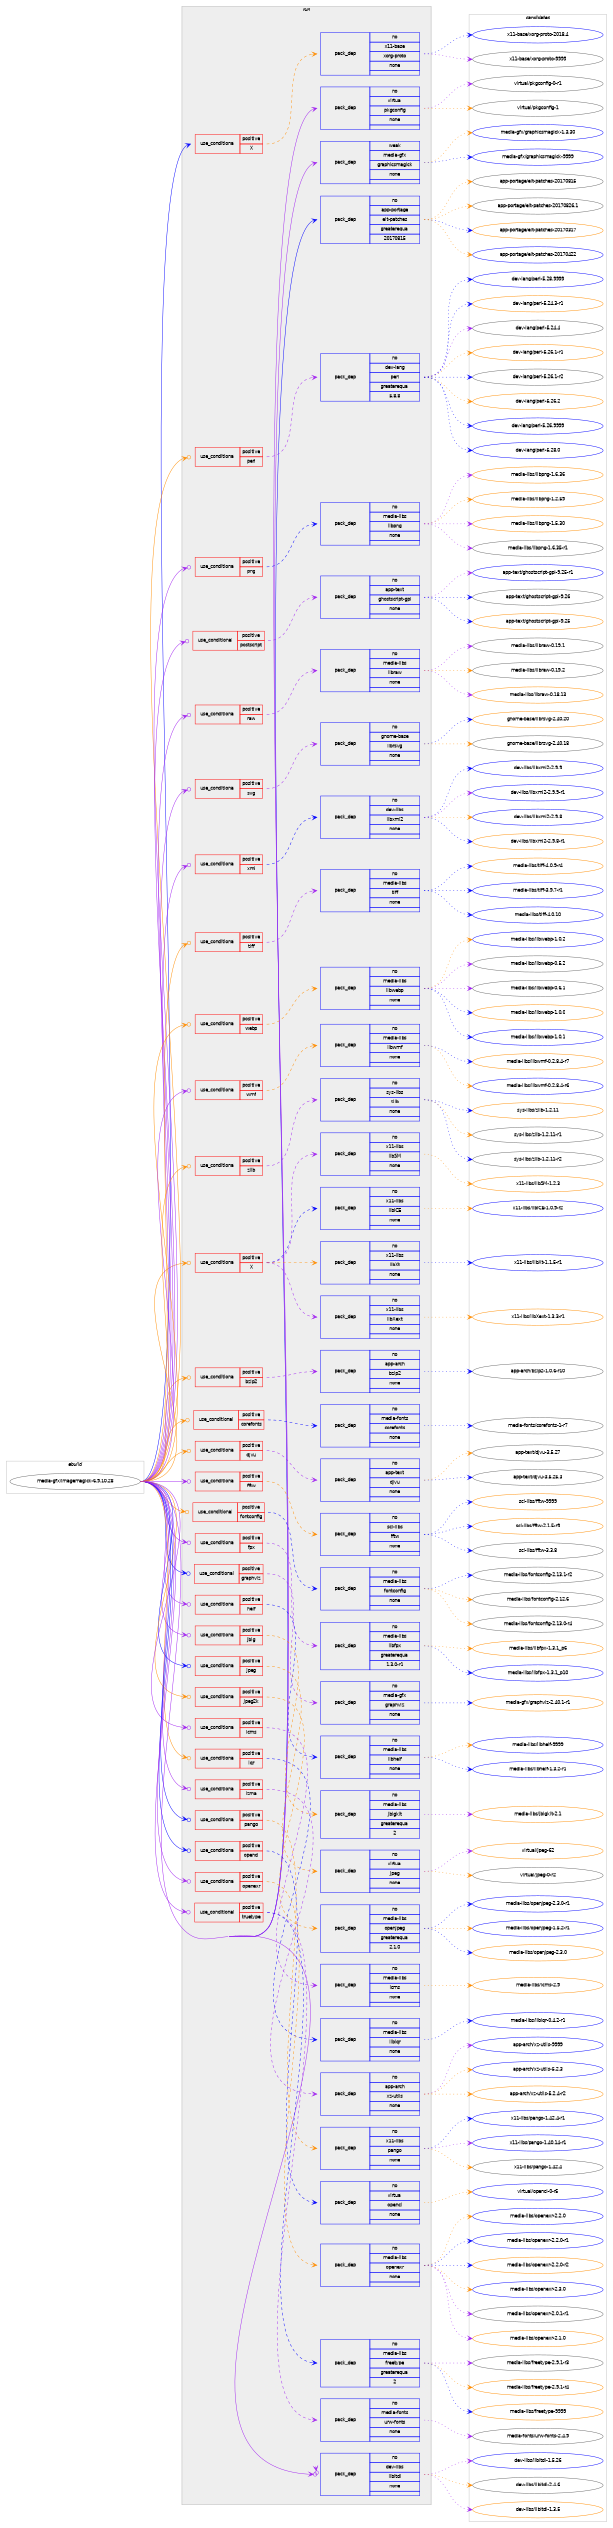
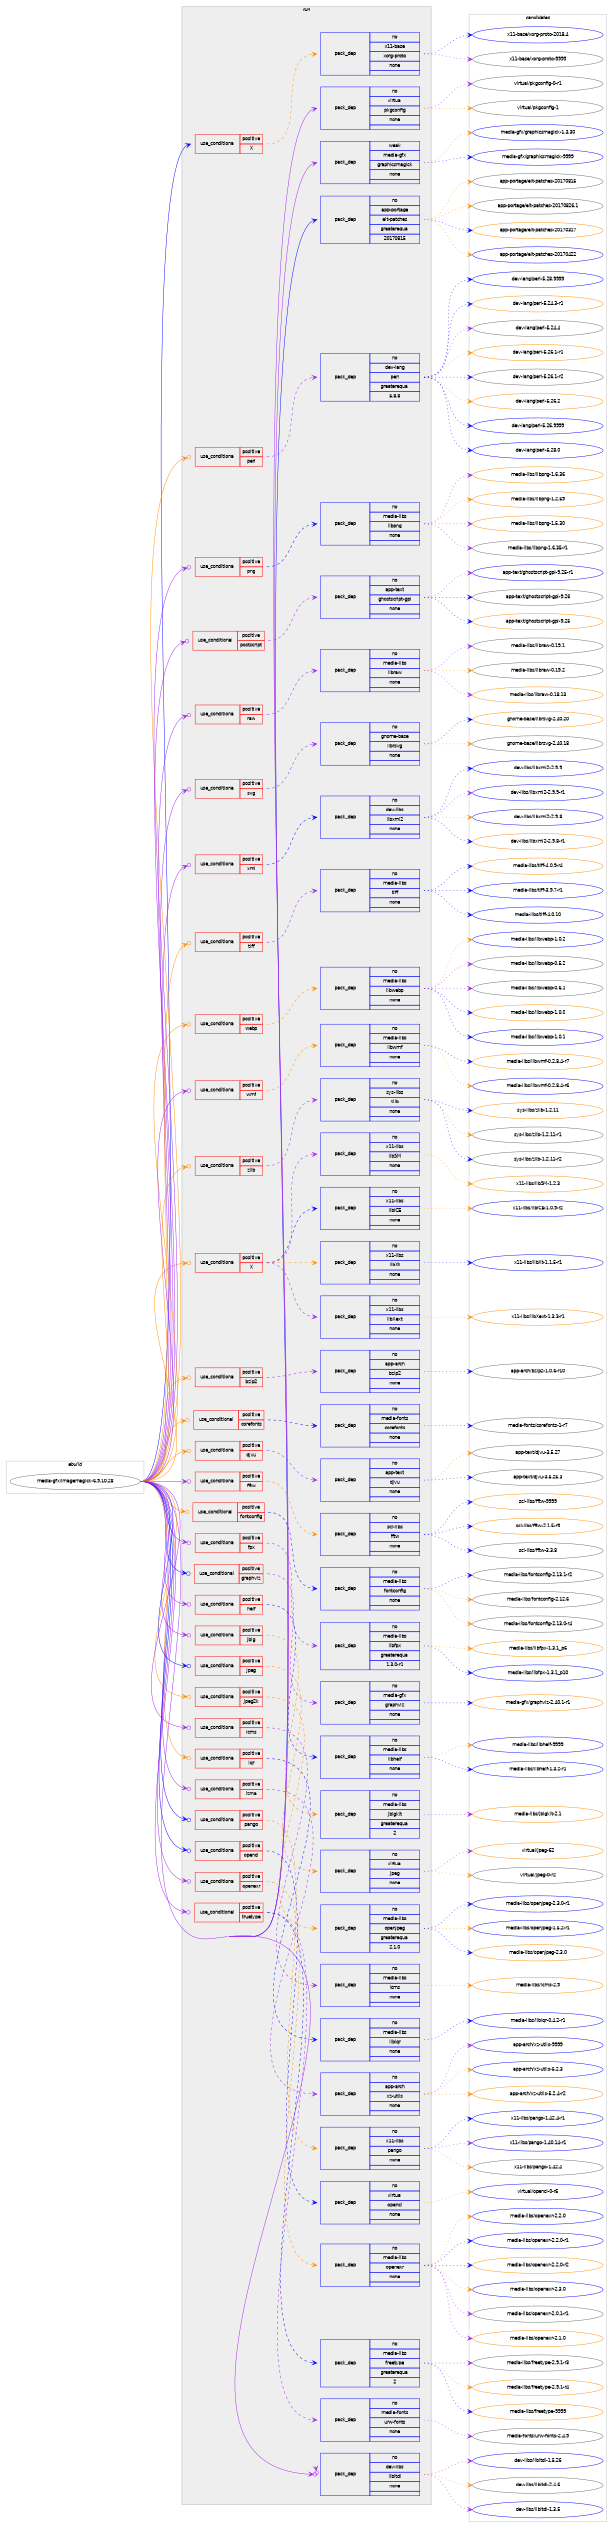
node "dev-libs/libltdl-1.3.5": color darkorange -> blue
